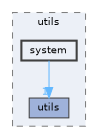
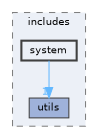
cluster "utils": label "utils" -> "includes"
